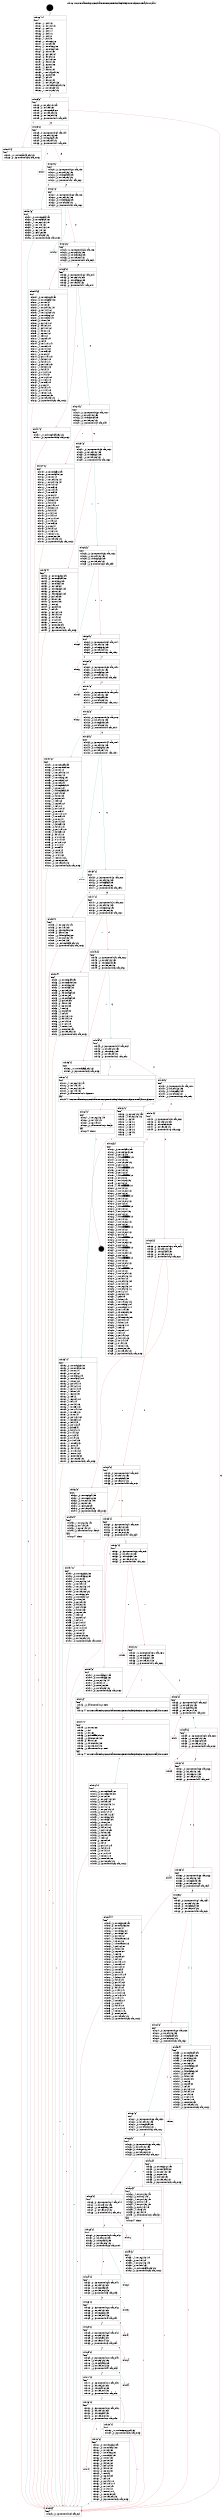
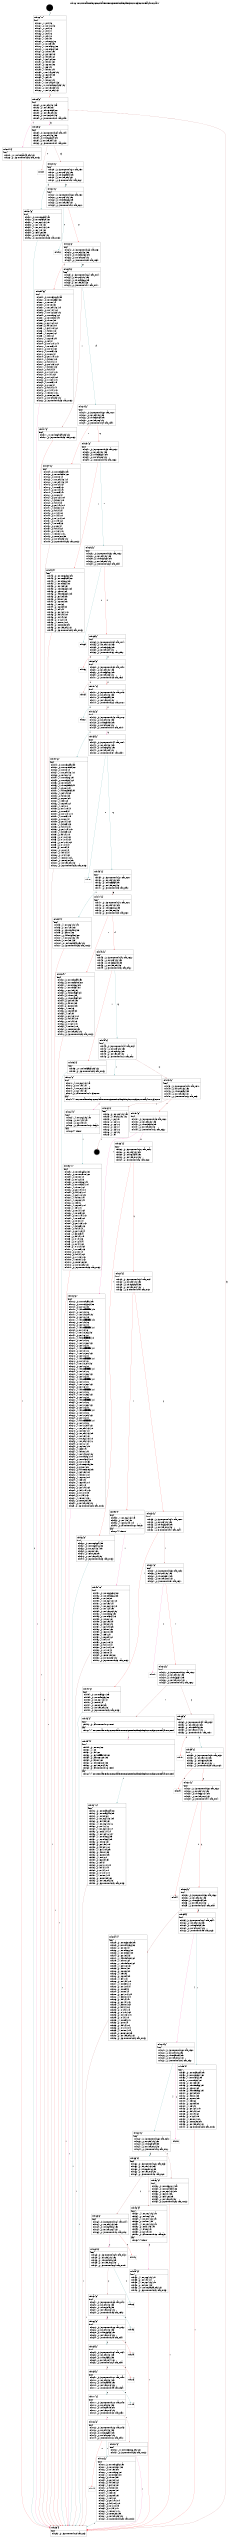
edge "0x40153b [28]" -> "0x4022b5 [5]": now "0x4017c3 [321]" -> "0x4022b5 [5]"
